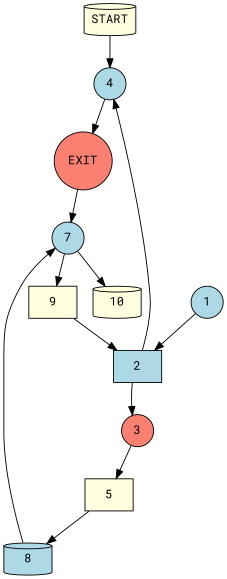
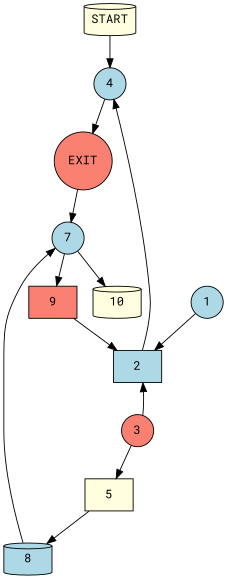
node "9": fillcolor lightyellow -> salmon
edge "2" -> "3": reversed
